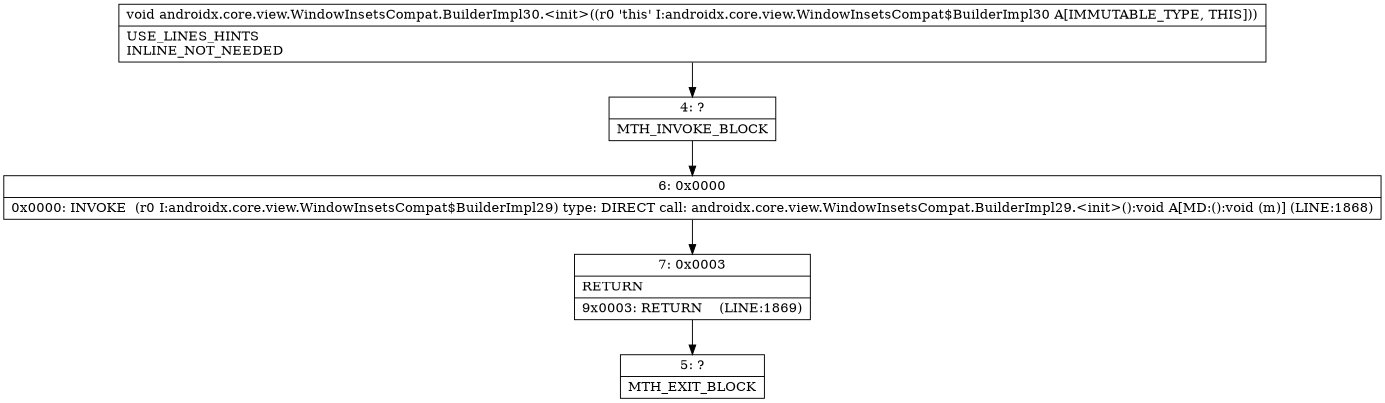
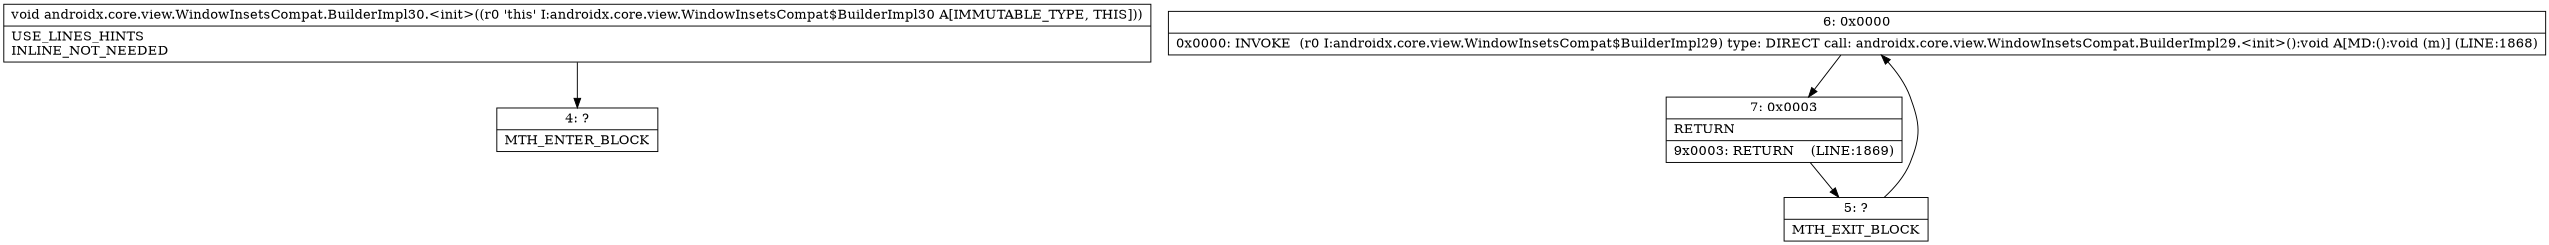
node "4: ?": text "MTH_INVOKE_BLOCK" -> "MTH_ENTER_BLOCK"
edge "4: ?" -> "6: 0x0000": now "5: ?" -> "6: 0x0000"
